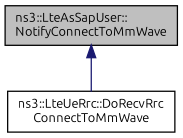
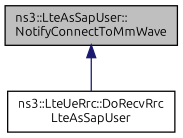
node "ns3::LteUeRrc::DoRecvRrc ConnectToMmWave": label "ns3::LteUeRrc::DoRecvRrc ConnectToMmWave" -> "ns3::LteUeRrc::DoRecvRrc LteAsSapUser"
